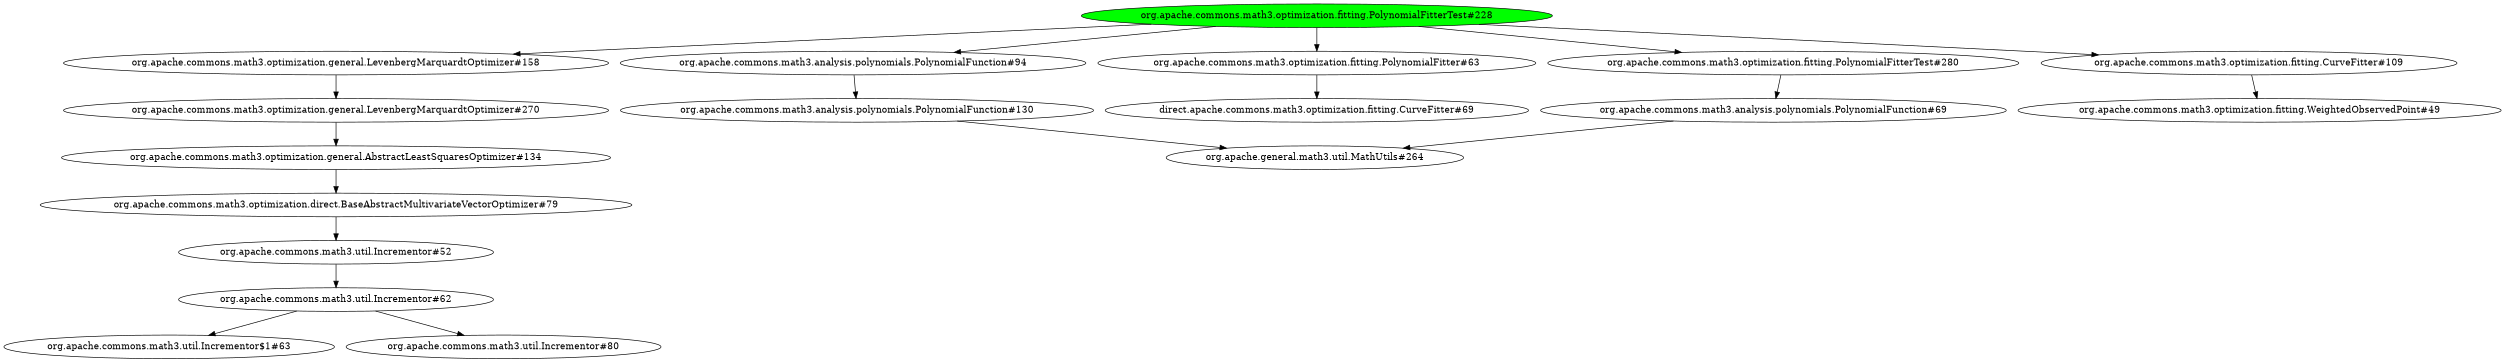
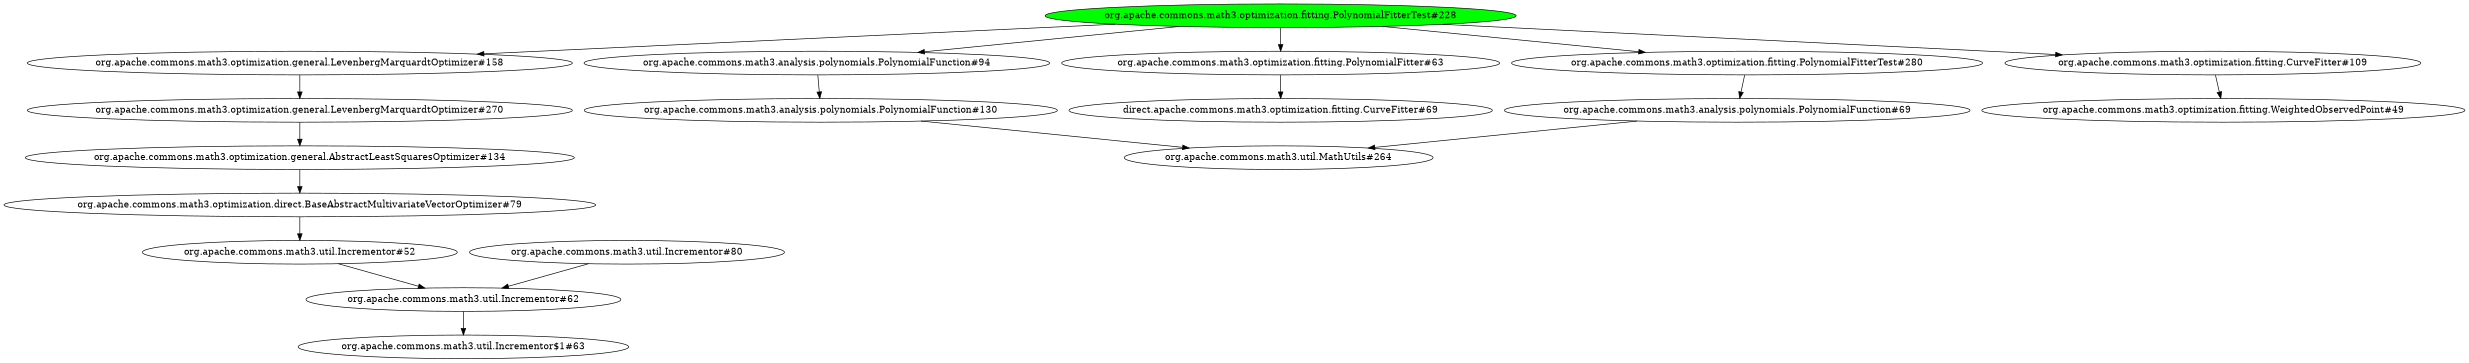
node "org.apache.general.math3.util.MathUtils#264": label "org.apache.general.math3.util.MathUtils#264" -> "org.apache.commons.math3.util.MathUtils#264"
edge "org.apache.commons.math3.util.Incrementor#62" -> "org.apache.commons.math3.util.Incrementor#80": reversed
